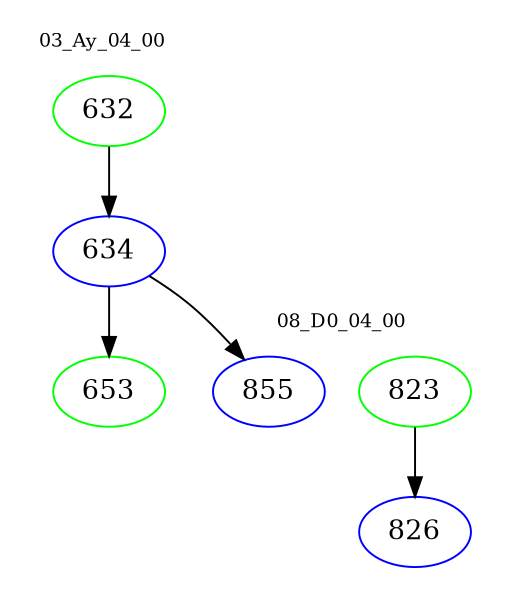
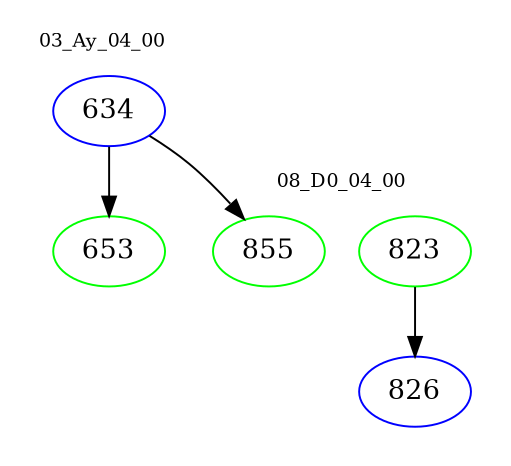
node "632": removed
node "855": color blue -> green
